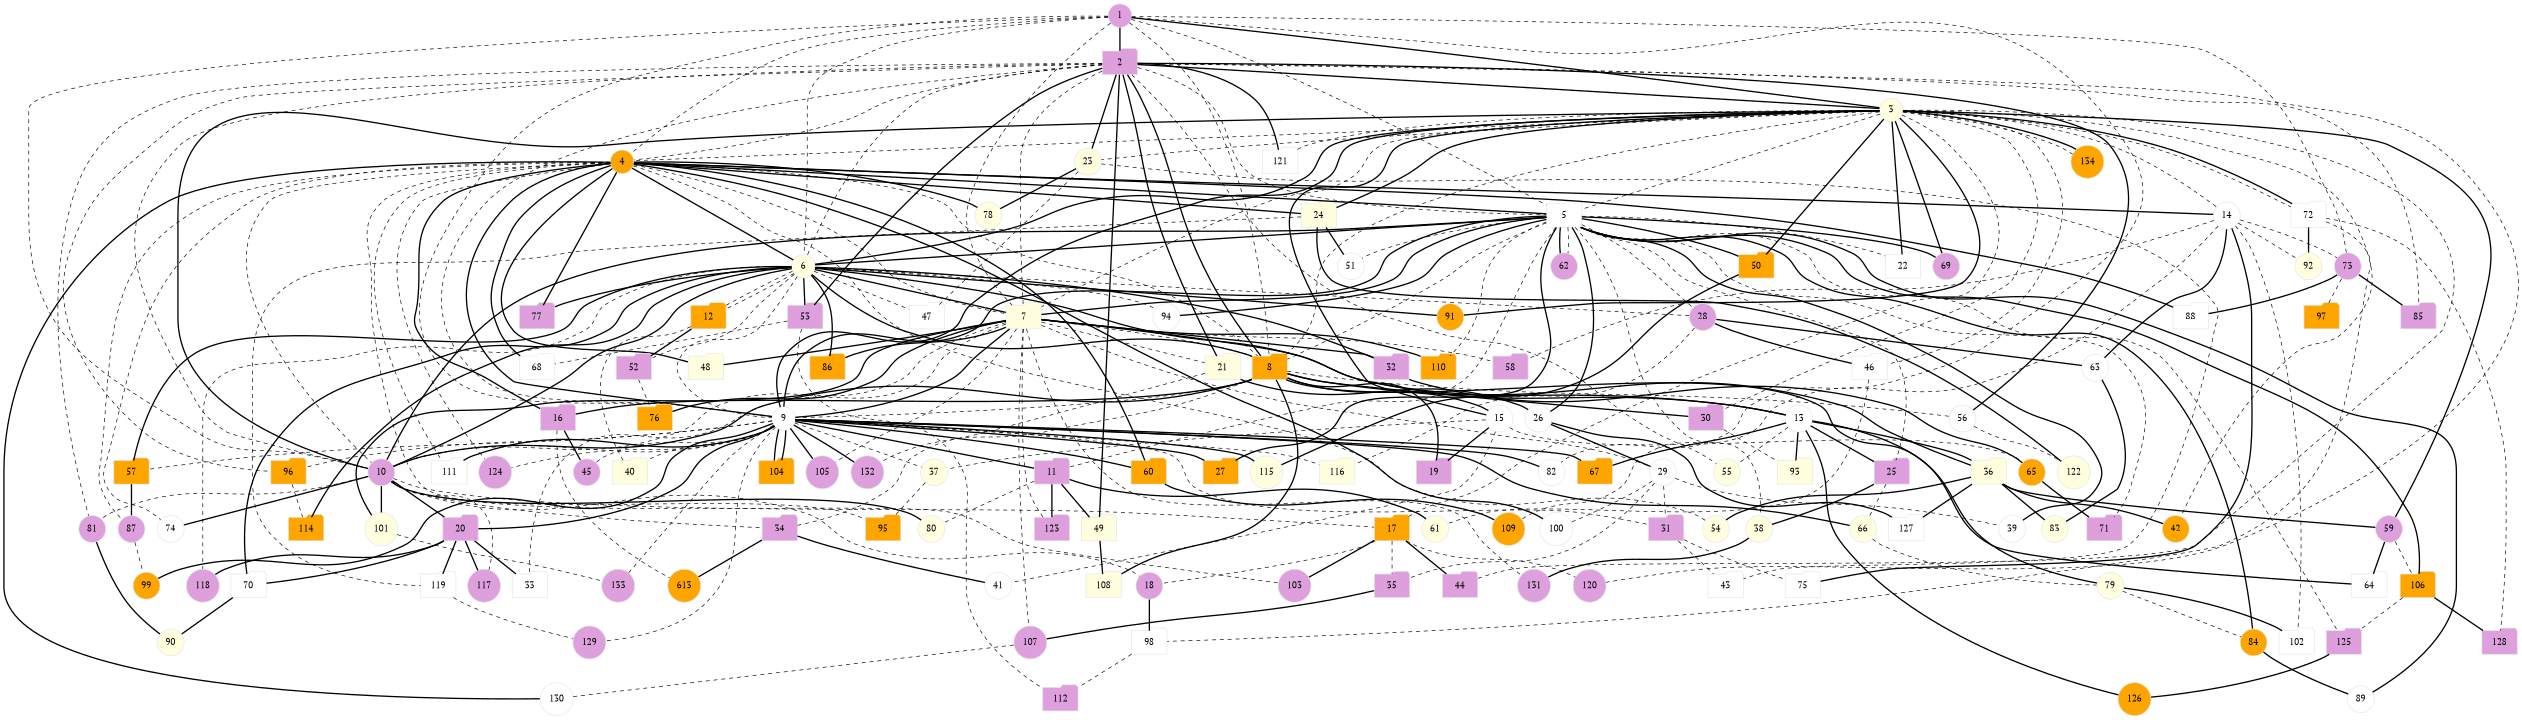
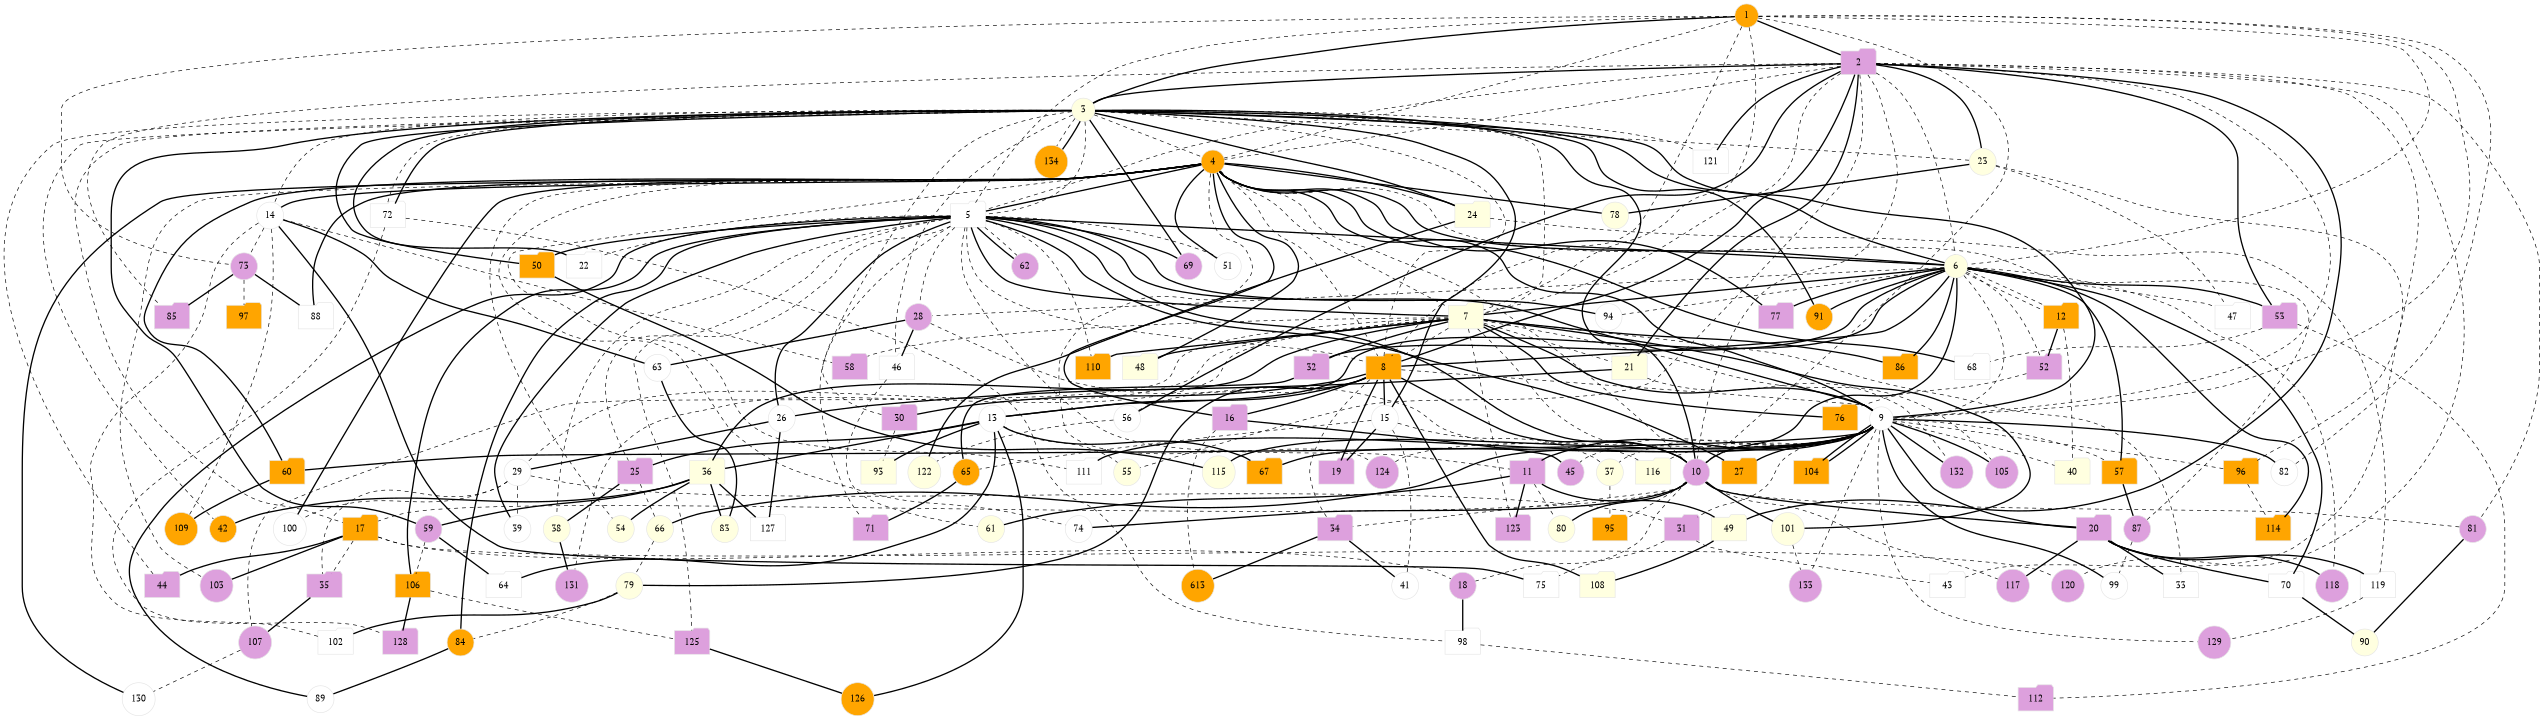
node "1": fillcolor plum -> orange
edge "24" -- "51": now "4" -- "51"
node "92": removed
node "99": fillcolor orange -> white
